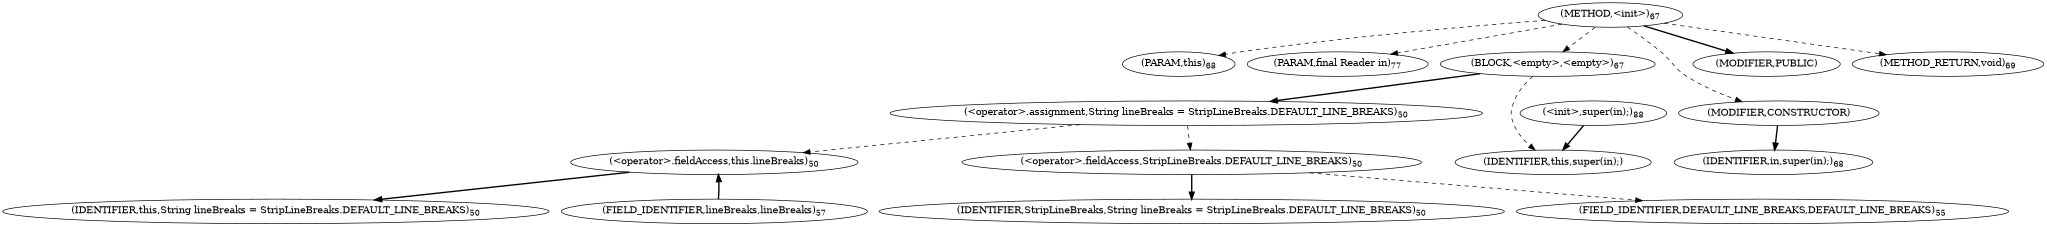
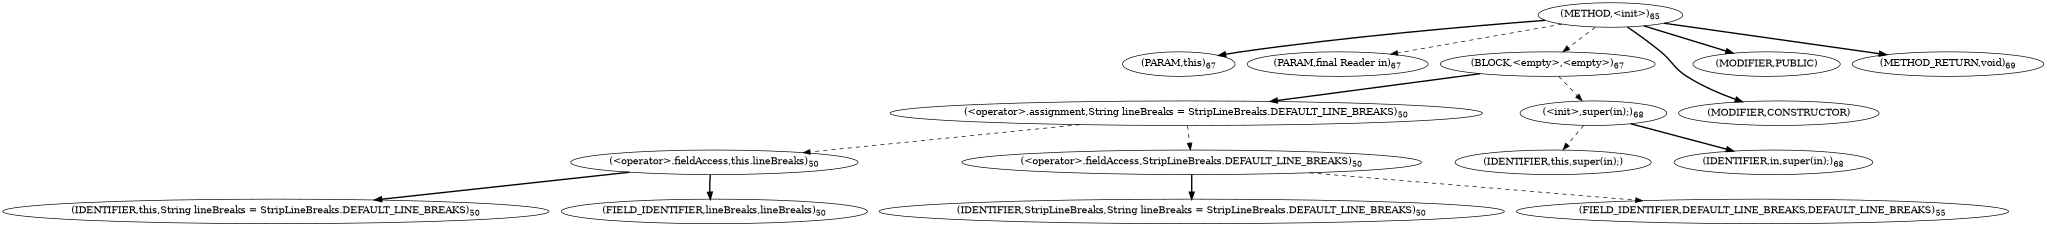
node "(METHOD,<init>)": text "67" -> "65"
edge "(METHOD,<init>)" -> "(PARAM,this)": style dashed -> bold
edge "(METHOD,<init>)" -> "(METHOD_RETURN,void)": style dashed -> bold
node "(PARAM,this)": text "68" -> "67"
node "(PARAM,final Reader in)": text "77" -> "67"
edge "(METHOD,<init>)" -> "(MODIFIER,CONSTRUCTOR)": style dashed -> bold
edge "(BLOCK,<empty>,<empty>)" -> "(IDENTIFIER,this,super(in);)": now "(BLOCK,<empty>,<empty>)" -> "(<init>,super(in);)"
node "(<init>,super(in);)": text "88" -> "68"
edge "(MODIFIER,CONSTRUCTOR)" -> "(IDENTIFIER,in,super(in);)": now "(<init>,super(in);)" -> "(IDENTIFIER,in,super(in);)"
edge "(<init>,super(in);)" -> "(IDENTIFIER,this,super(in);)": style bold -> dashed
edge "(FIELD_IDENTIFIER,lineBreaks,lineBreaks)" -> "(<operator>.fieldAccess,this.lineBreaks)": reversed
node "(FIELD_IDENTIFIER,lineBreaks,lineBreaks)": text "57" -> "50"
